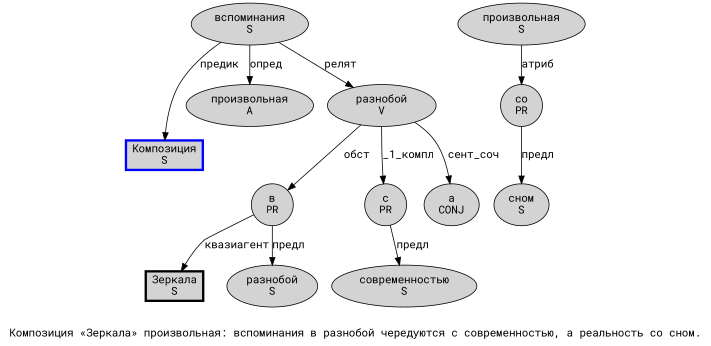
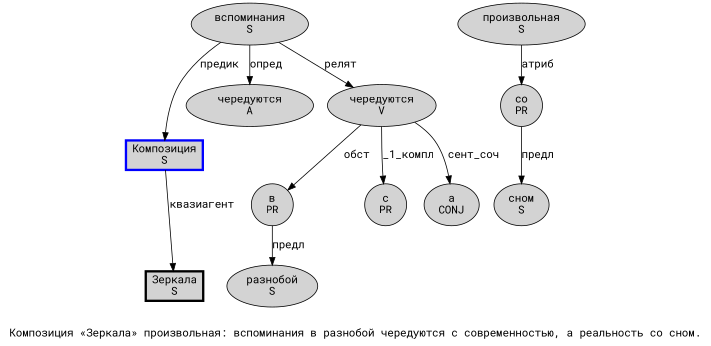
node "произвольная A": label "произвольная A" -> "чередуются A"
node "разнобой V": label "разнобой V" -> "чередуются V"
edge "в PR" -> "Зеркала S": now "Композиция S" -> "Зеркала S"
node "современностью S": removed
